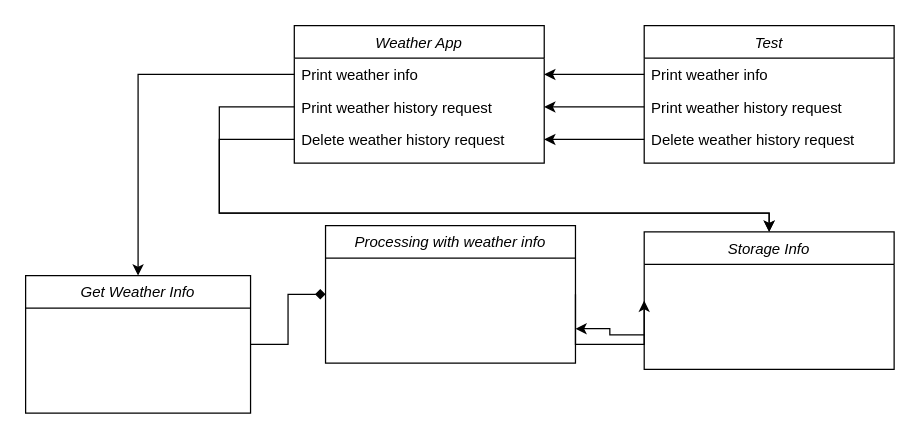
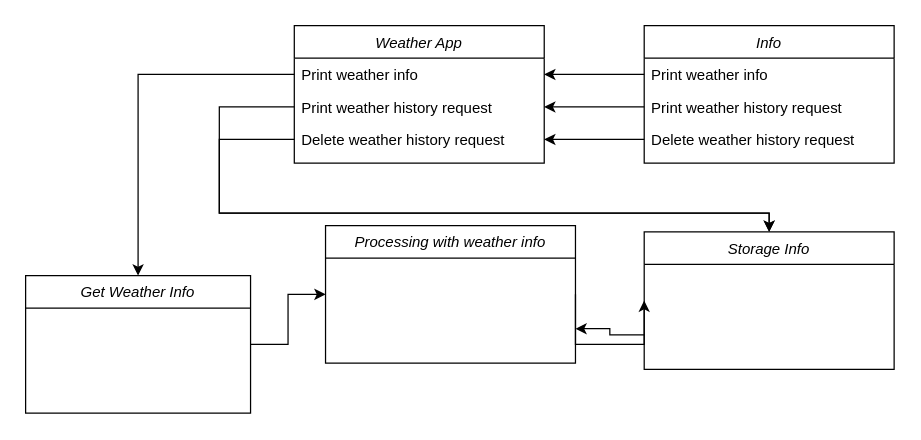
node "Test": label "Test" -> "Info"
edge "Get Weather Info" -> "Processing with weather info": arrowhead diamond -> classic
